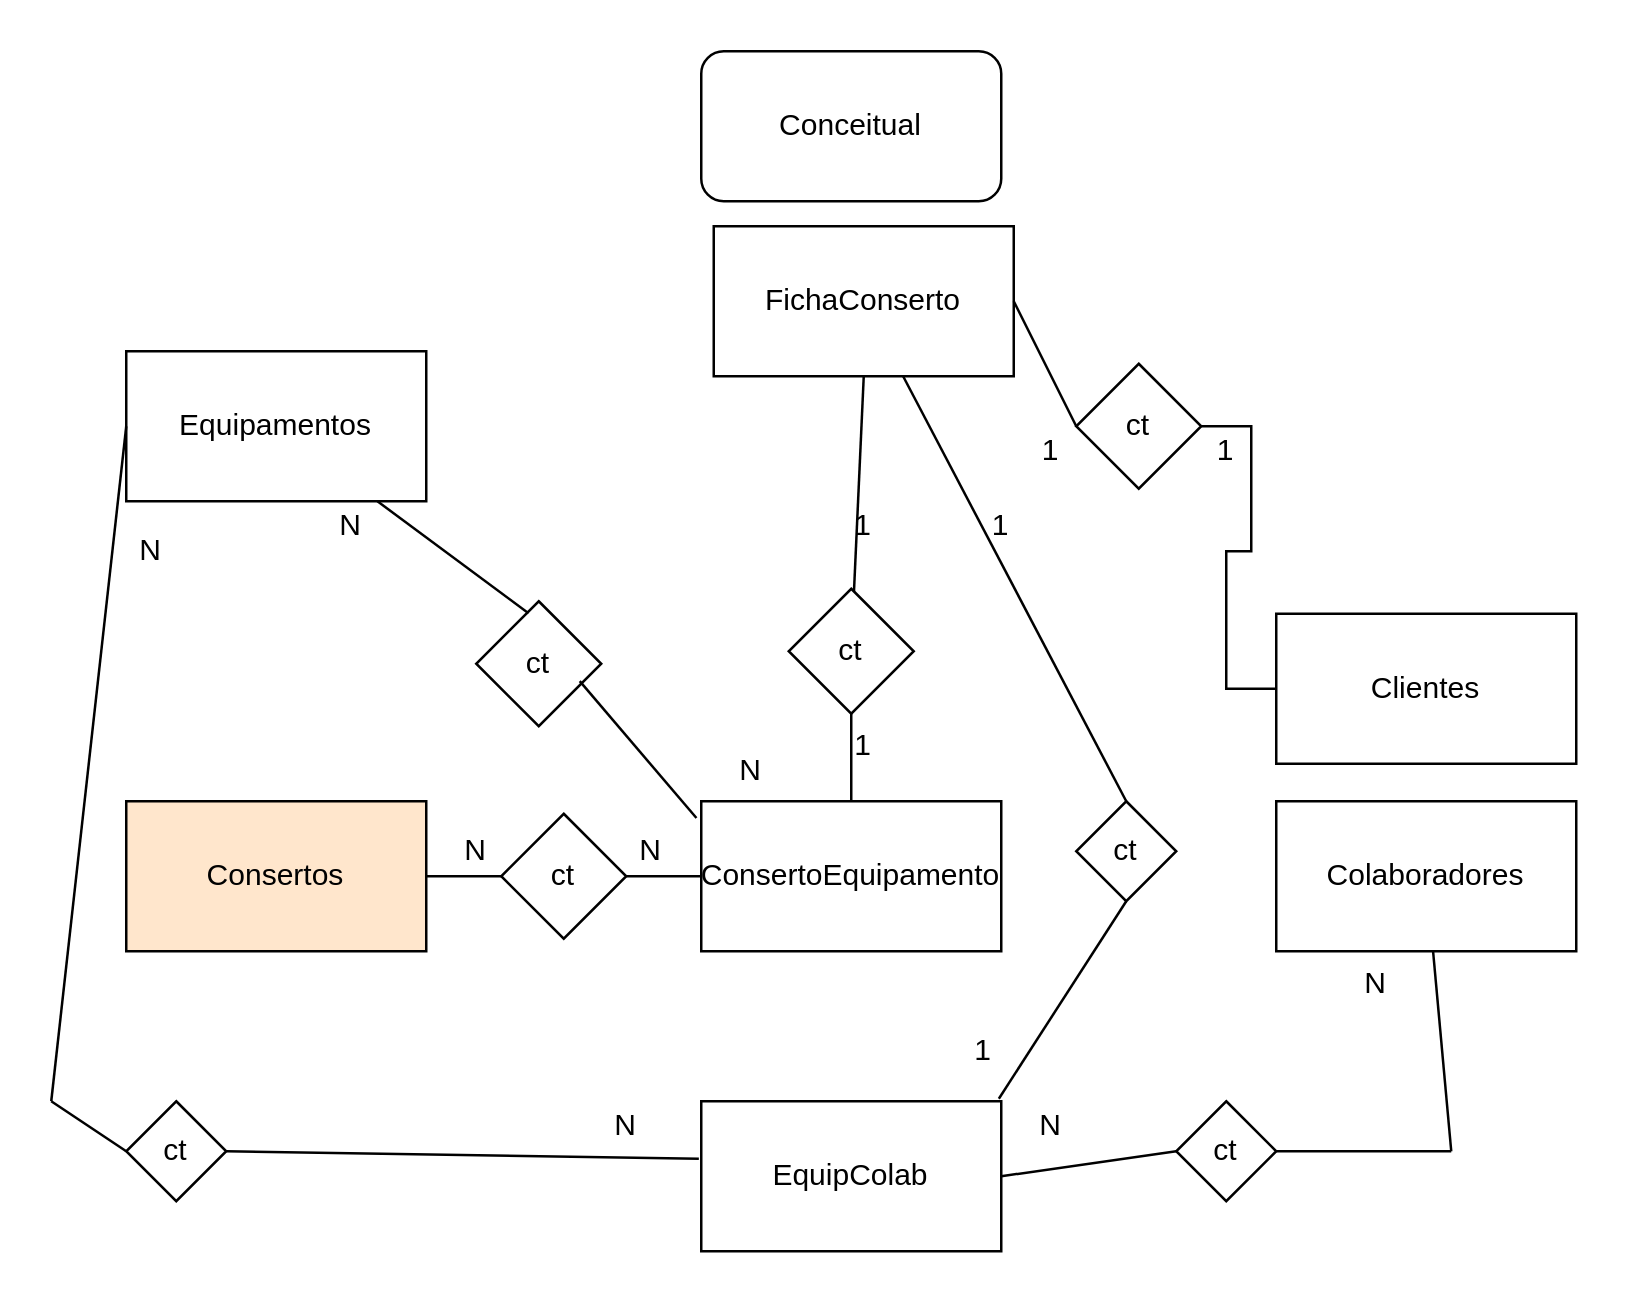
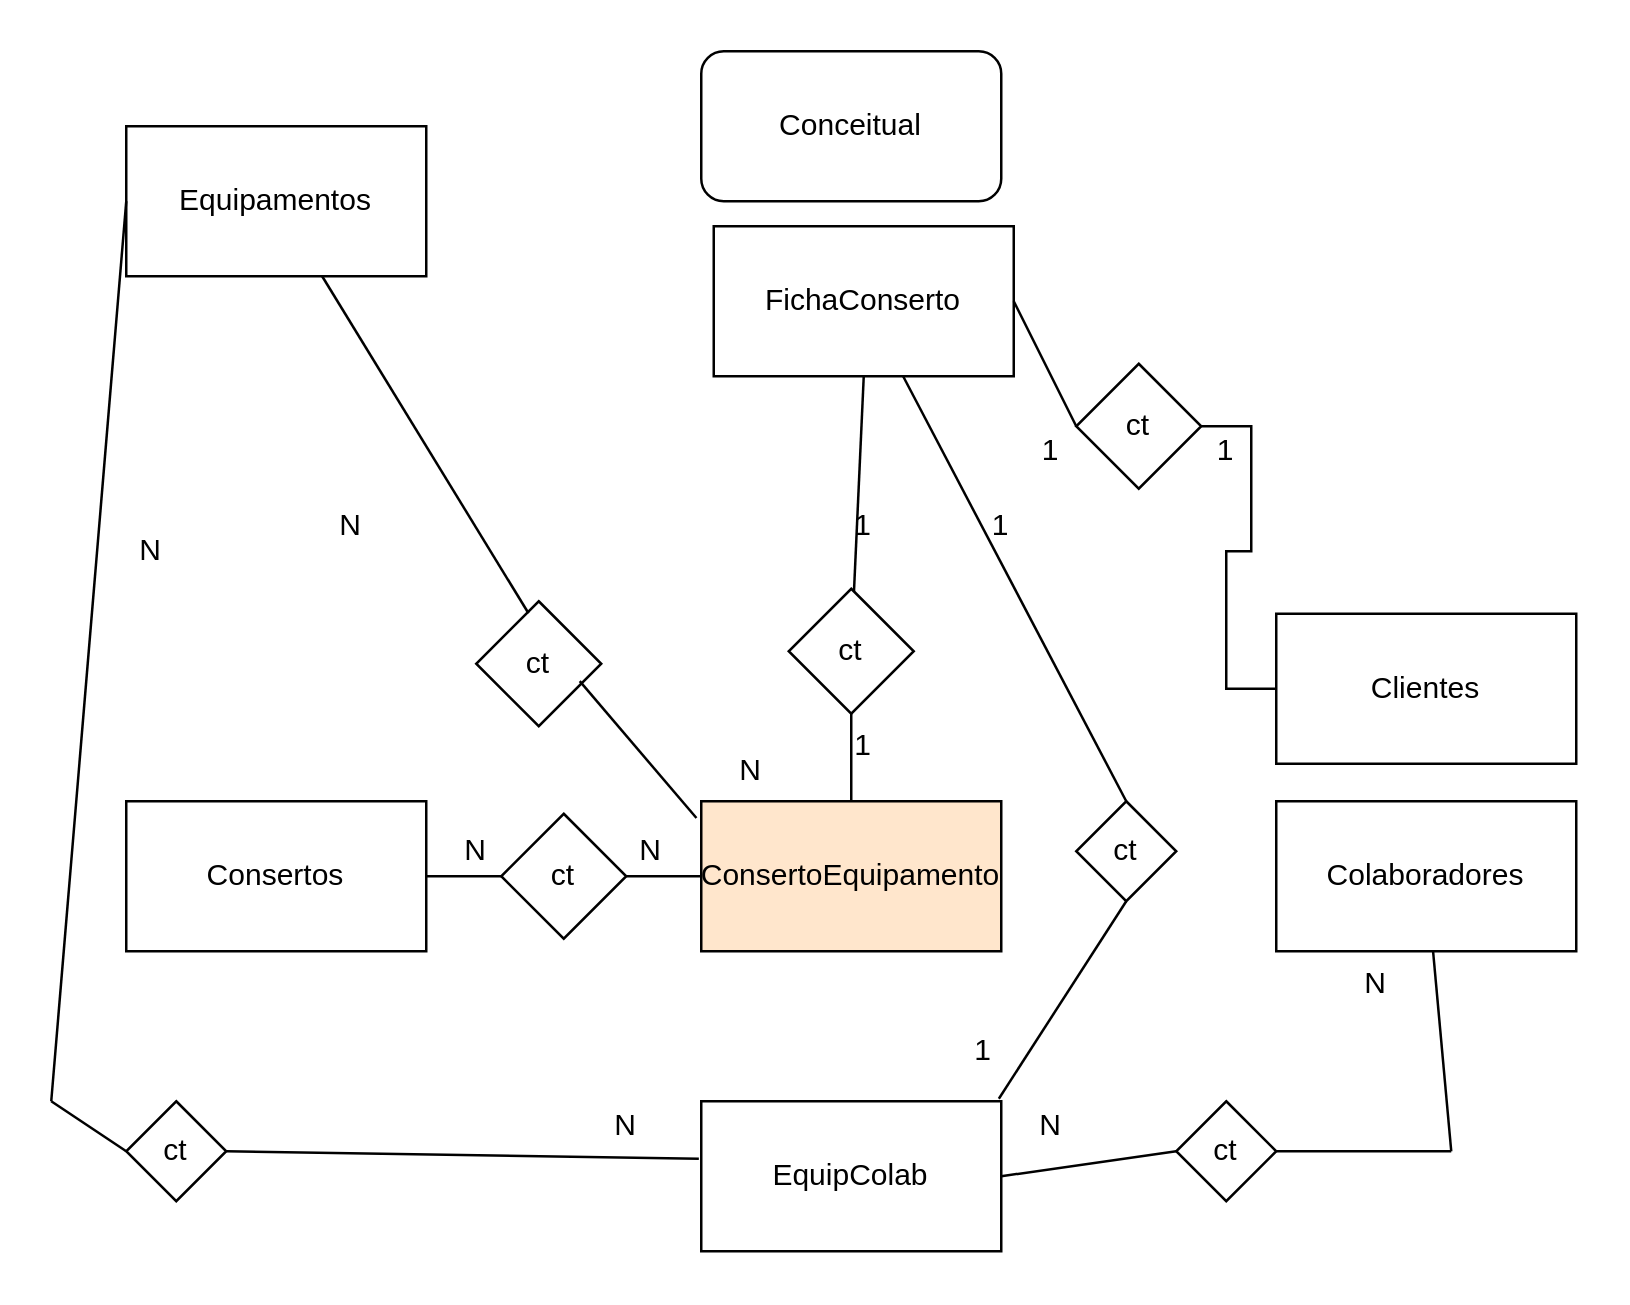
node "Equipamentos": moved (276, 426) -> (276, 201)
node "Consertos": fillcolor #ffe6cc -> #ffffff
node "ConsertoEquipamento": fillcolor #ffffff -> #ffe6cc
